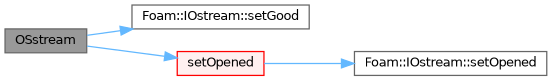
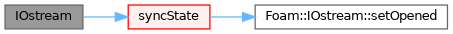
node "Foam::IOstream::setGood": removed
node "OSstream": label "OSstream" -> "IOstream"
node "setOpened": label "setOpened" -> "syncState"
